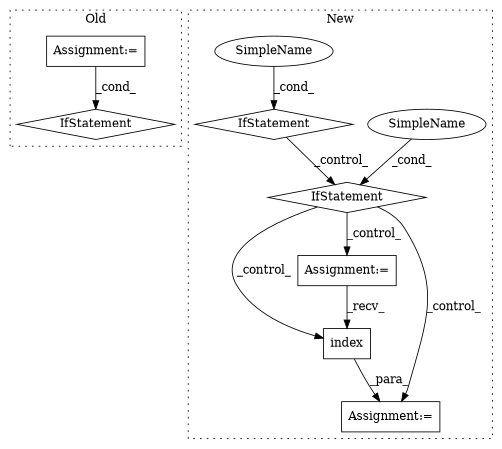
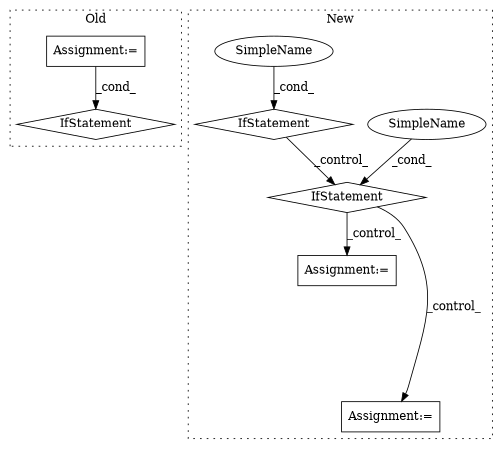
node "index": removed
